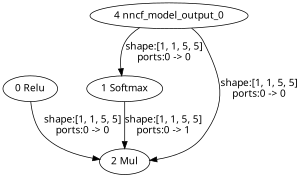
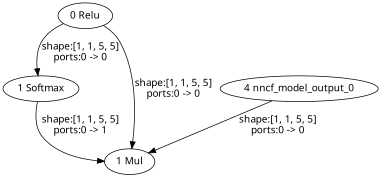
edge "4 nncf_model_output_0" -> "1 Softmax": now "0 Relu" -> "1 Softmax"
node "2 Mul": label "2 Mul" -> "1 Mul"
